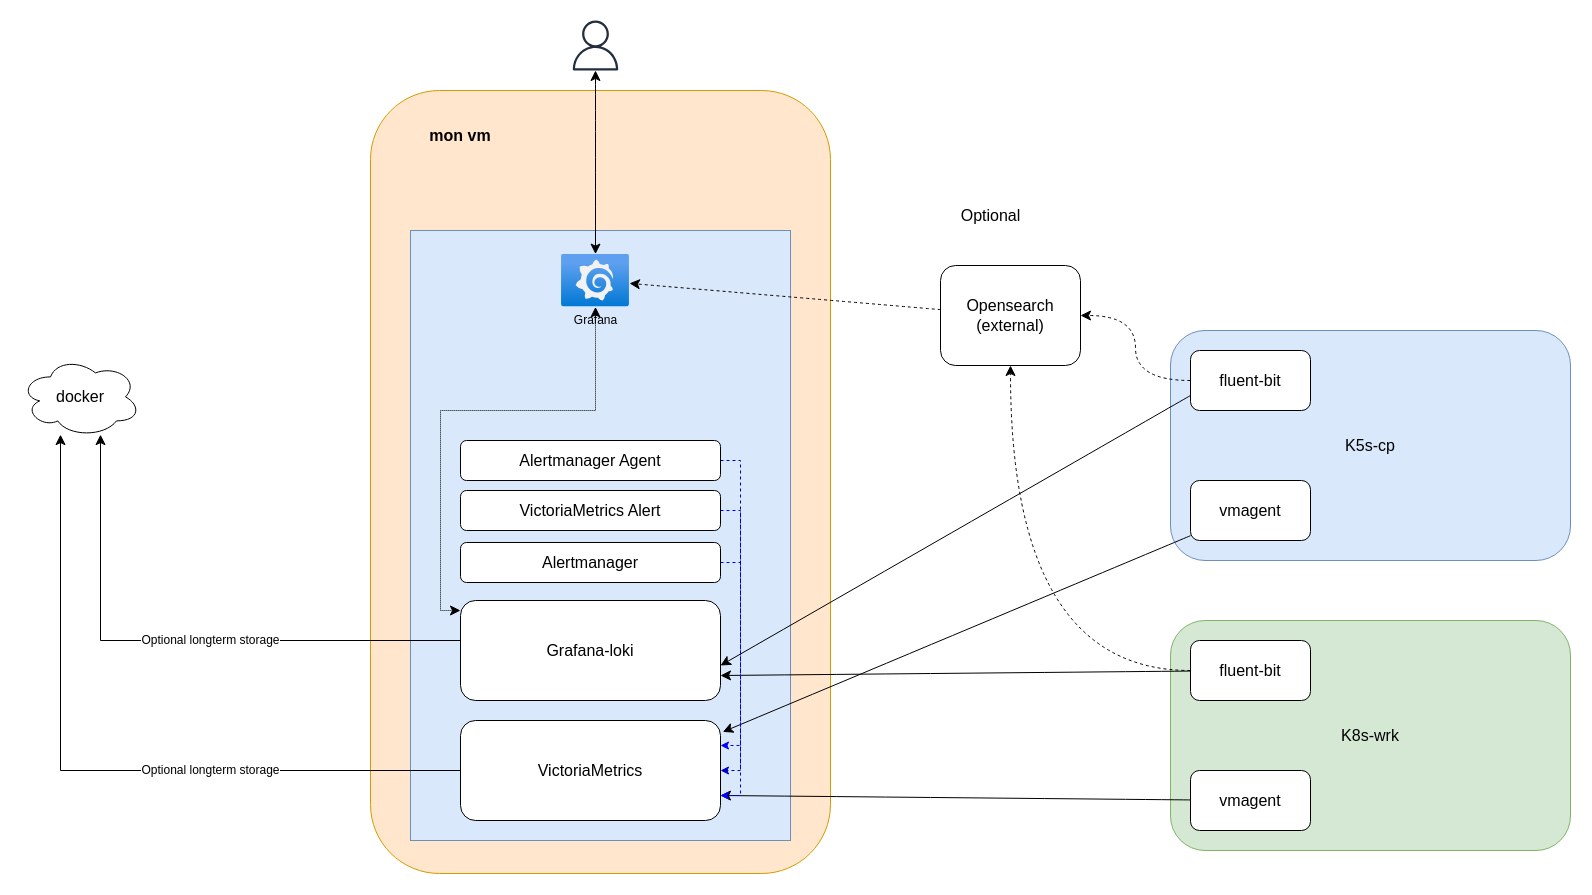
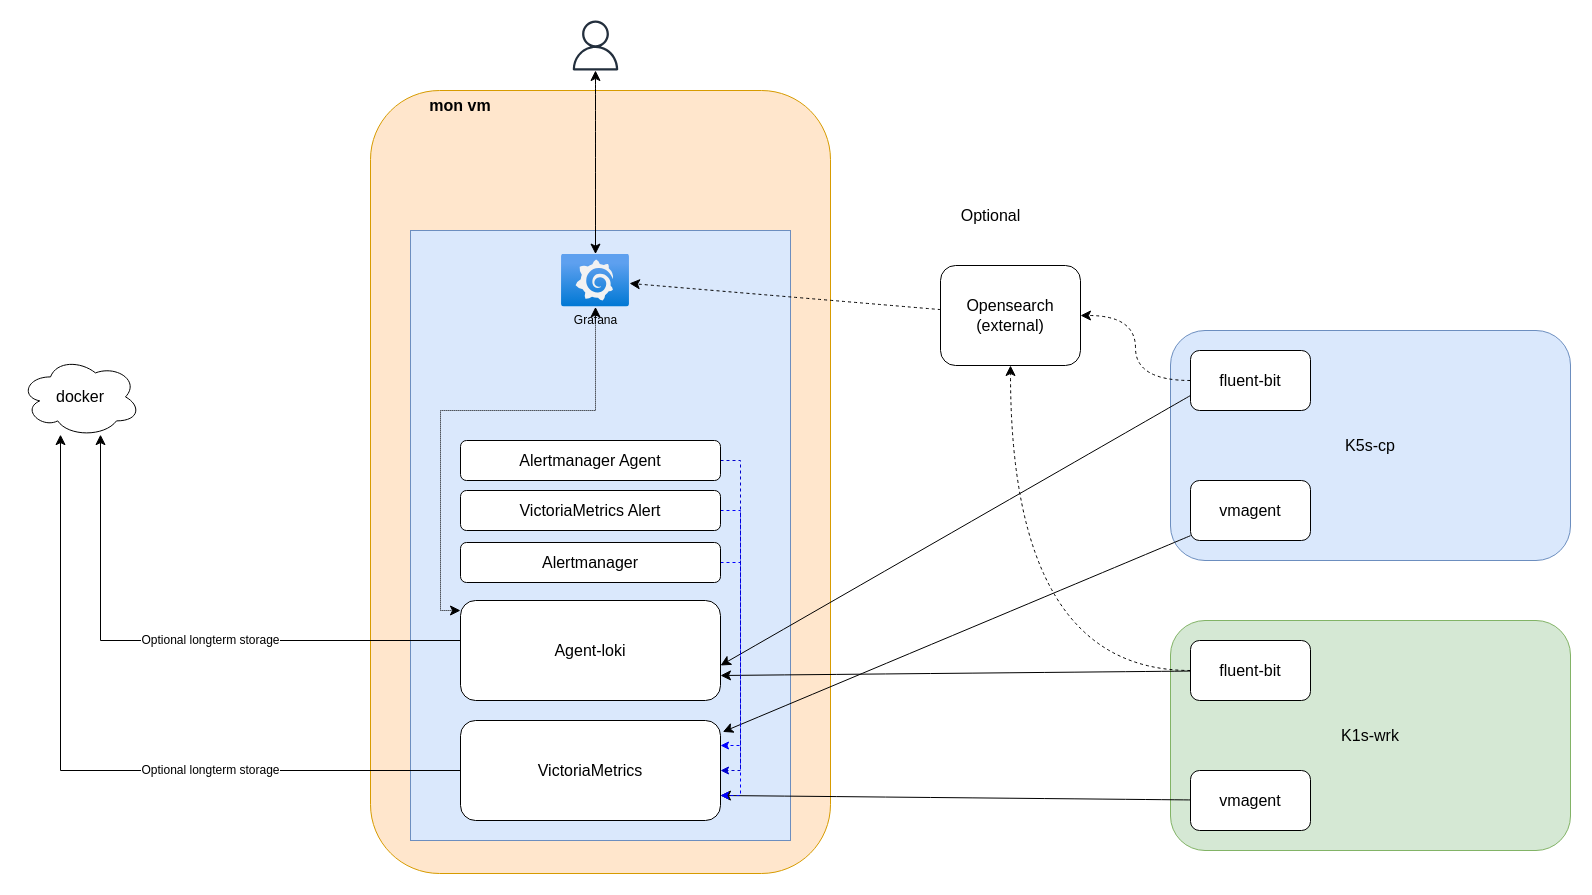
node "mon vm": moved (461, 136) -> (461, 106)
node "Grafana-loki": label "Grafana-loki" -> "Agent-loki"
node "K8s-wrk": label "K8s-wrk" -> "K1s-wrk"
